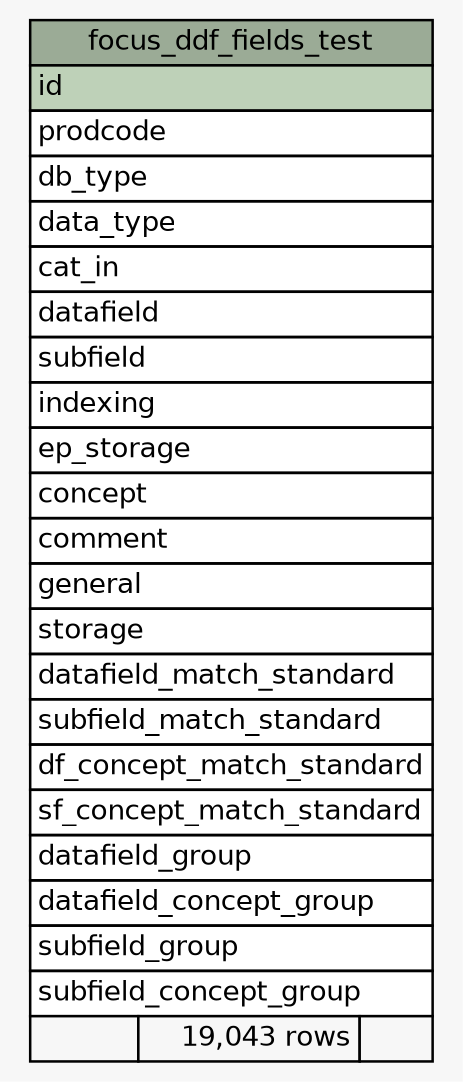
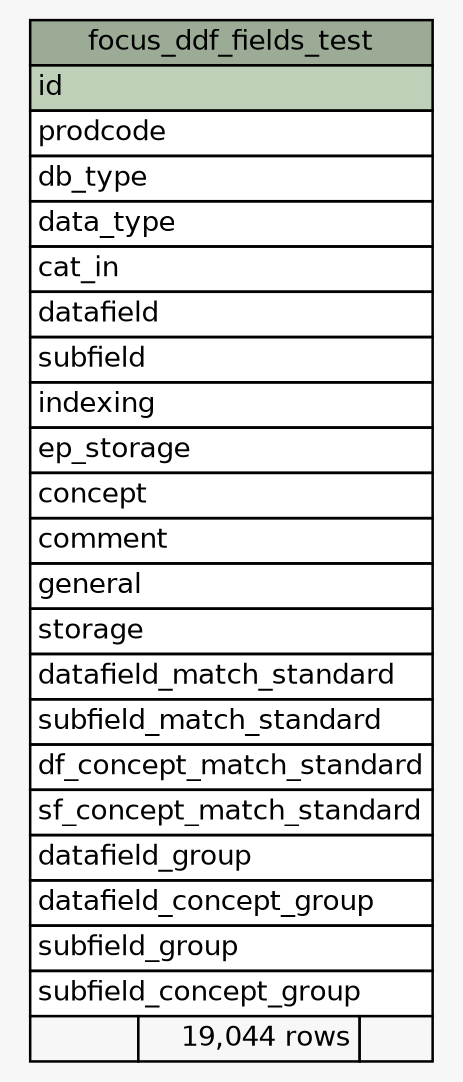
node "focus_ddf_fields_test": text "19,043 rows" -> "19,044 rows"
